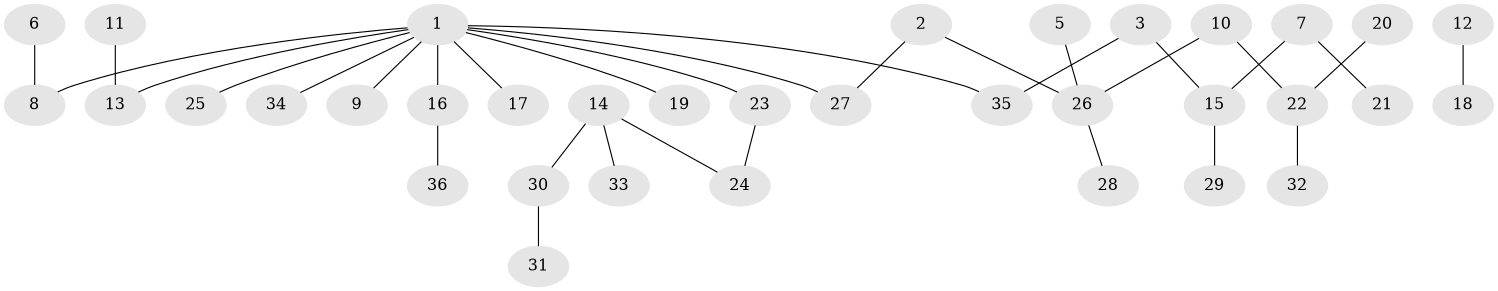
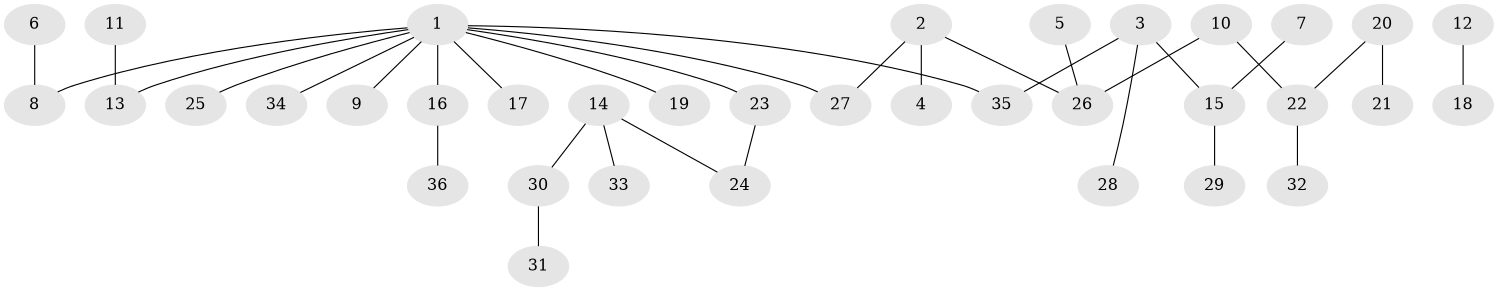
edge "7" -- "21": now "20" -- "21"
node "4": added
edge "26" -- "28": now "3" -- "28"
